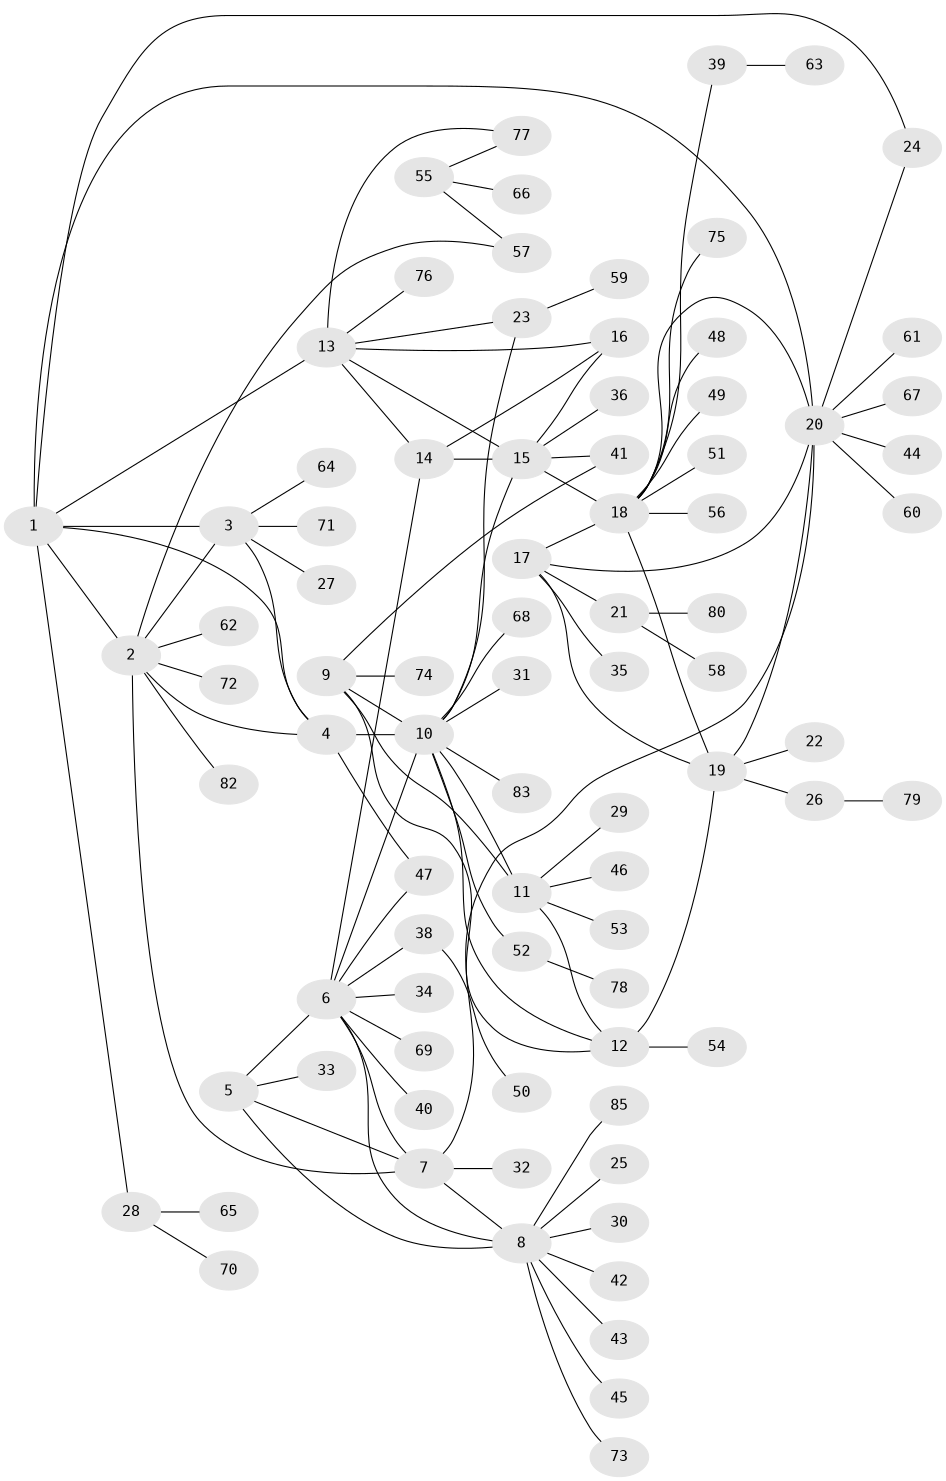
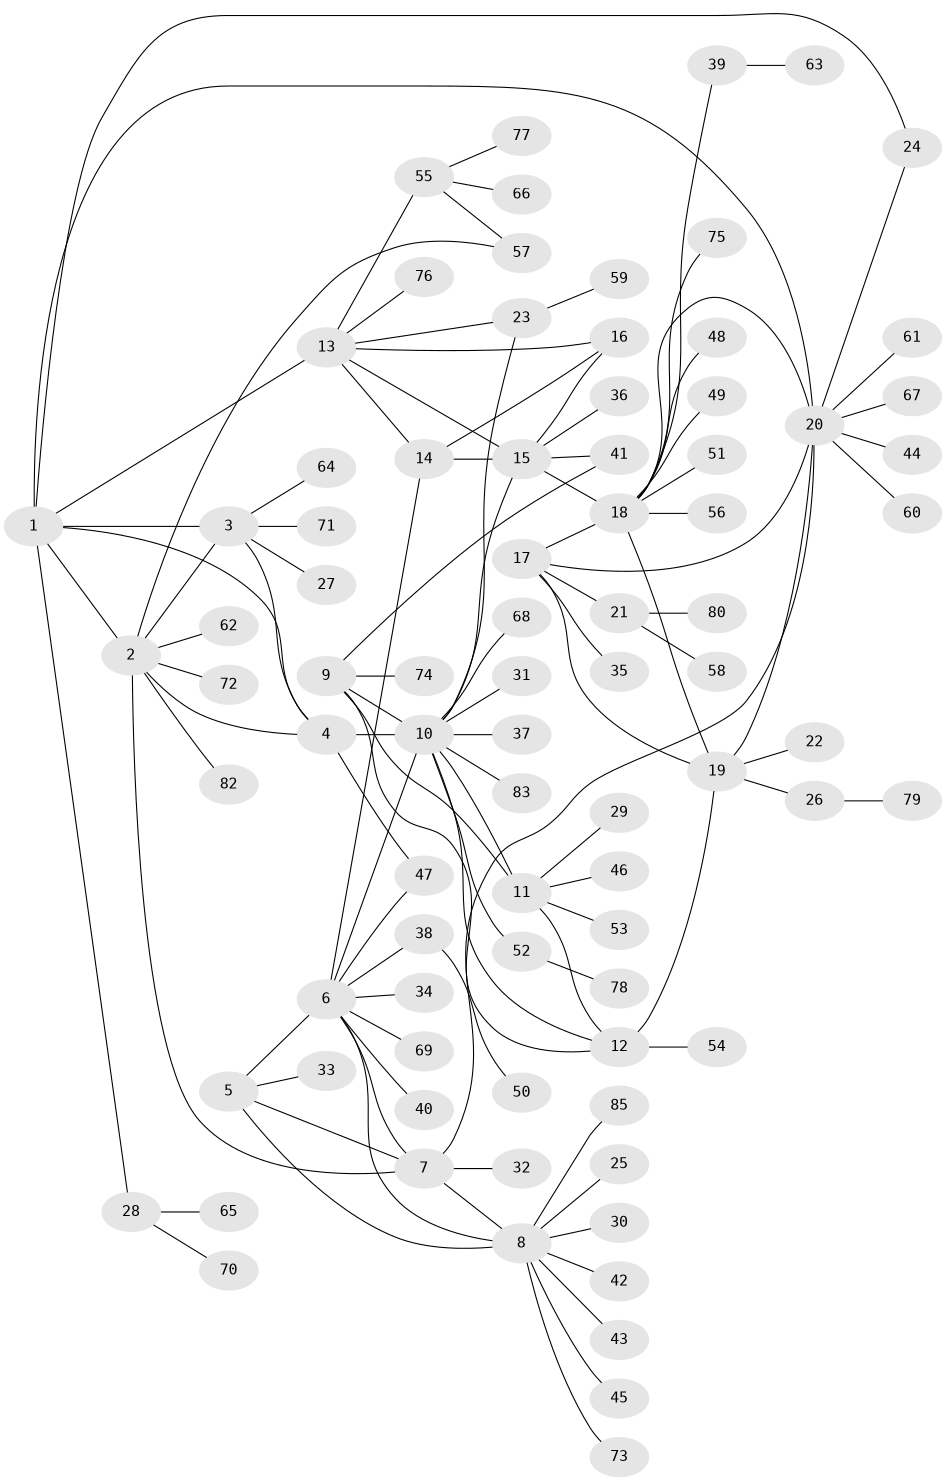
edge "77" -- "13": now "55" -- "13"
node "37": added
